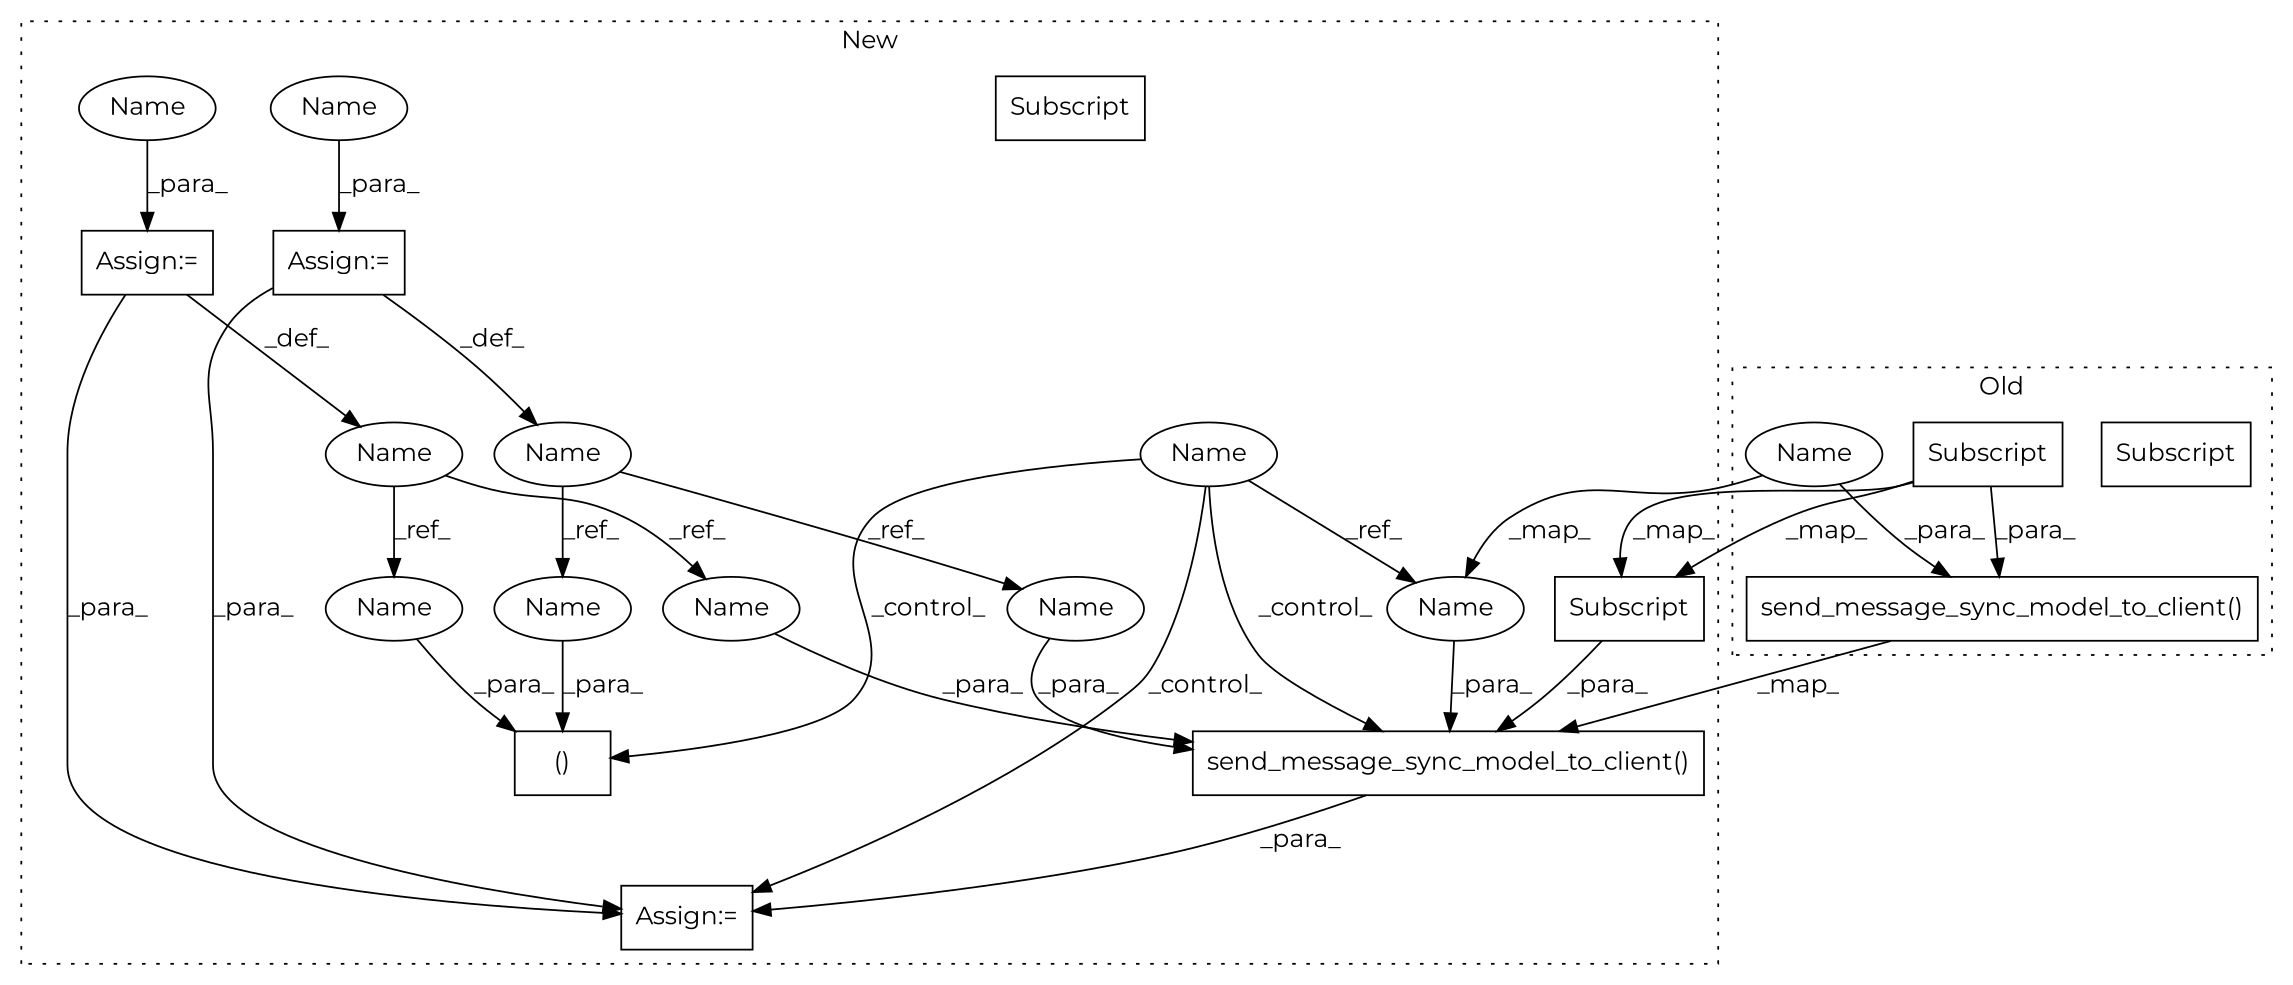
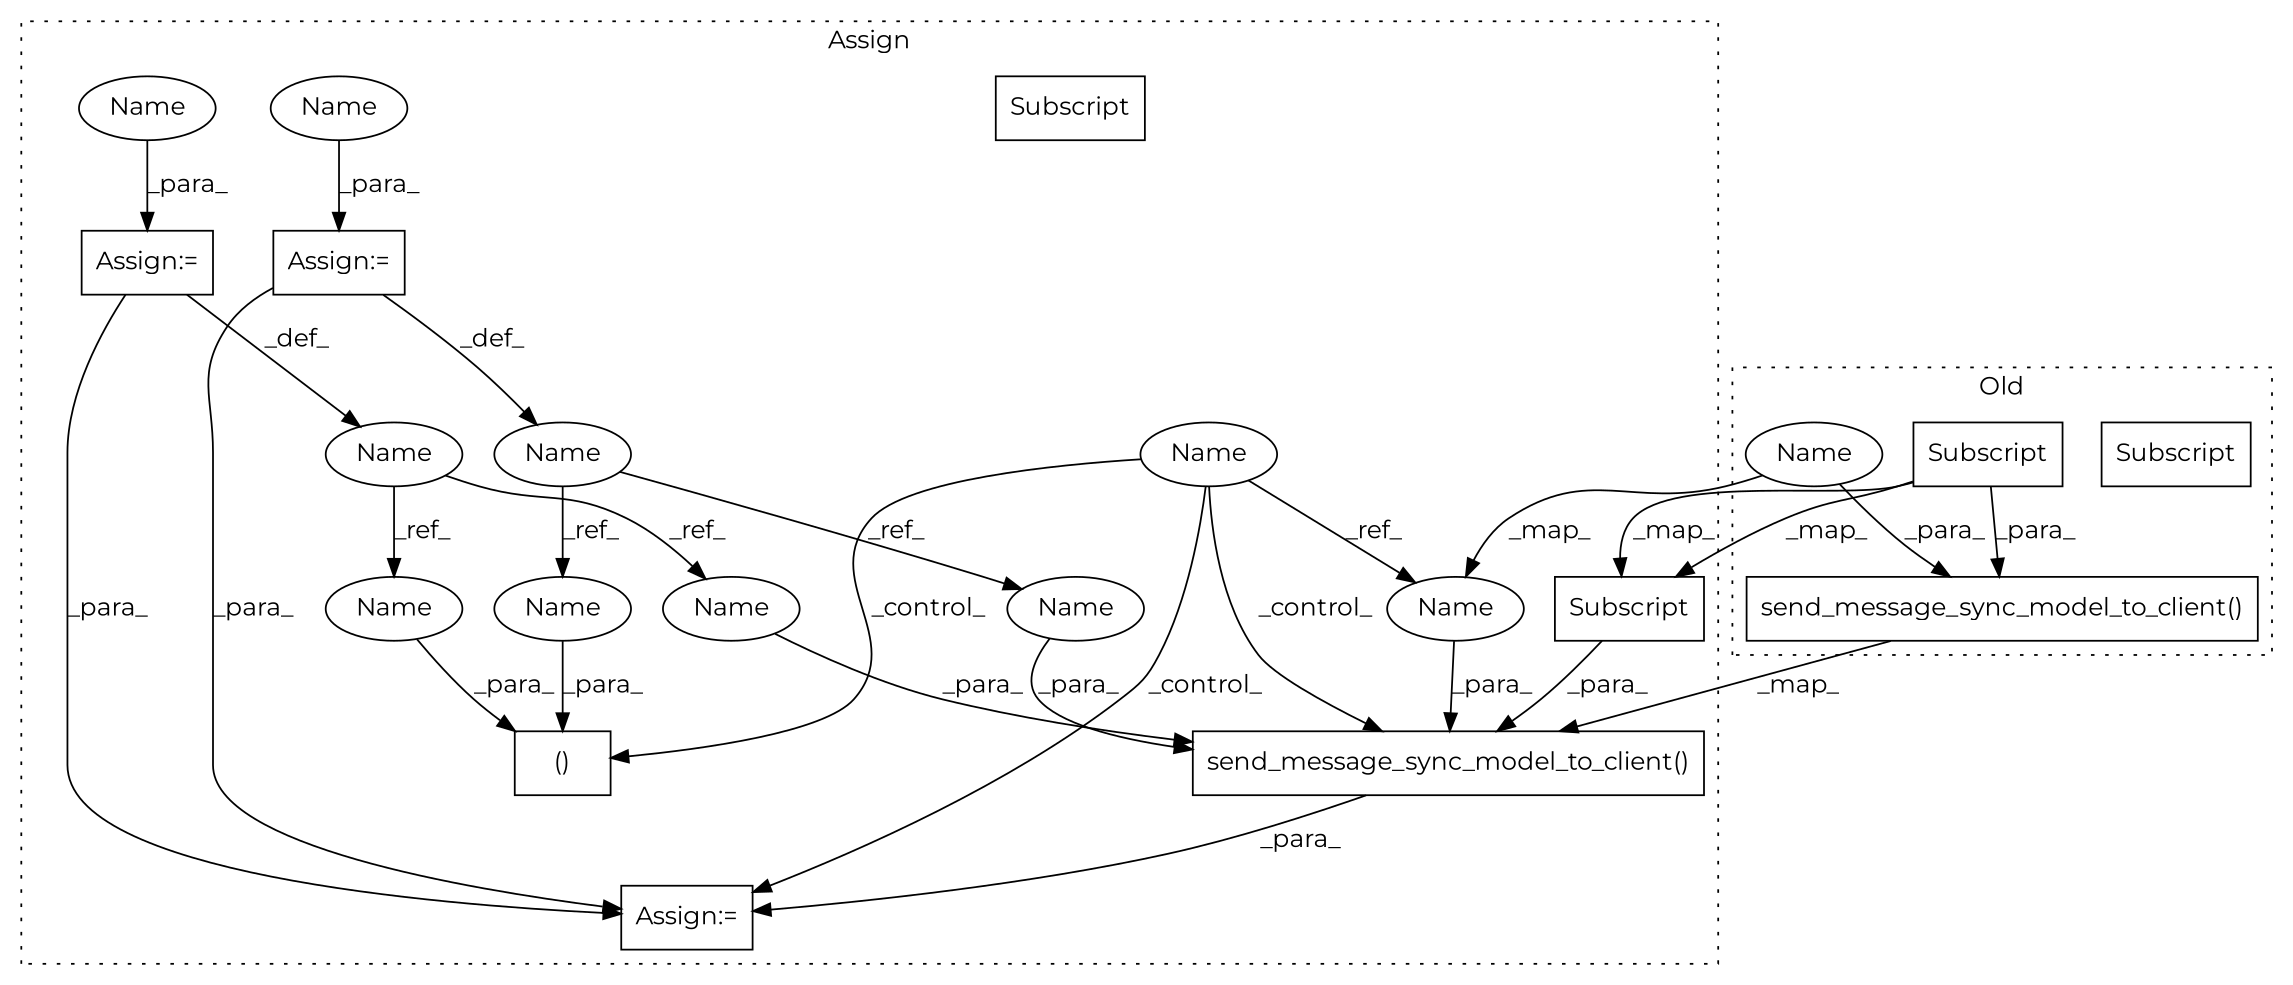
cluster "New": label "New" -> "Assign"
